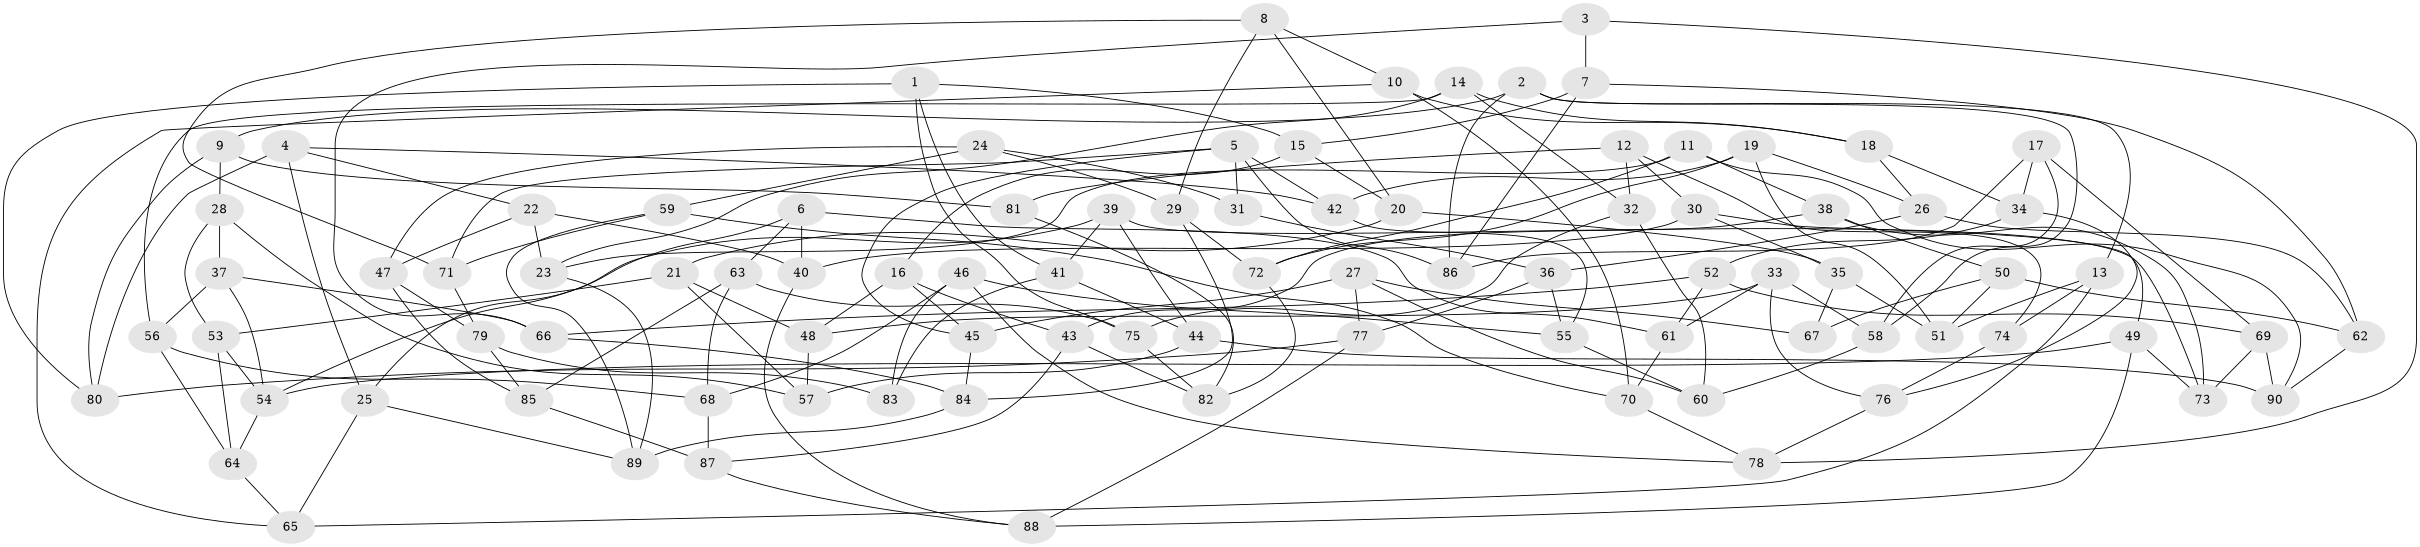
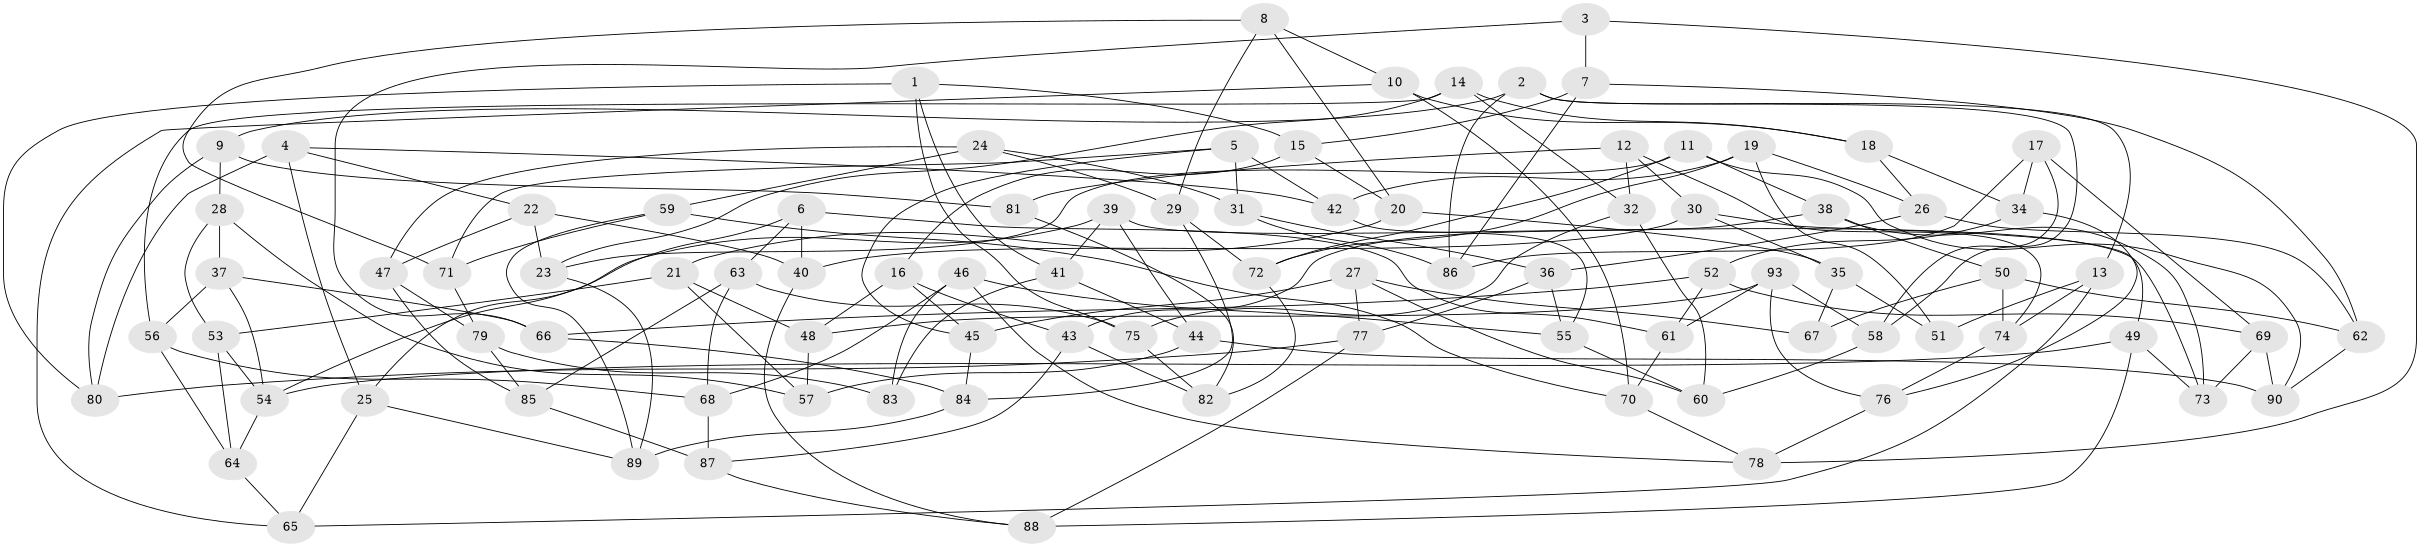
edge "5" -- "86": now "31" -- "86"
node "33": label "33" -> "93"
edge "50" -- "51": now "50" -- "74"
